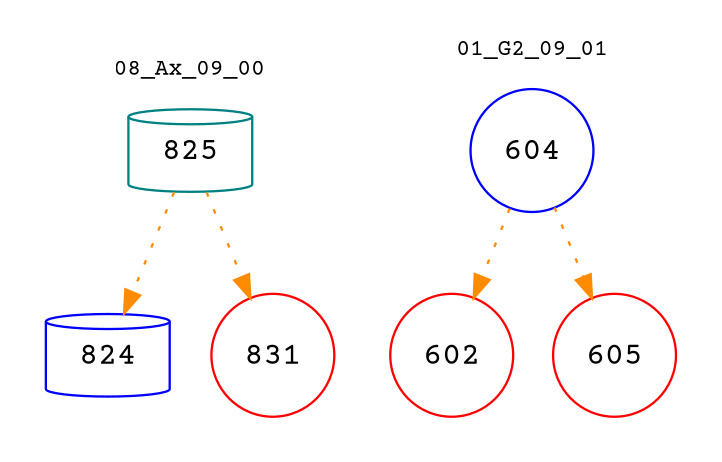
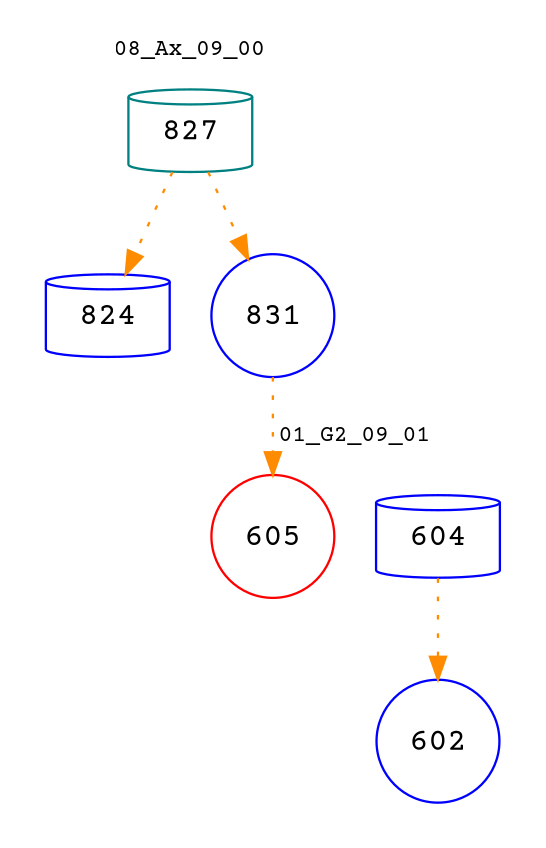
node "825": label "825" -> "827"
node "604": shape circle -> cylinder
edge "604" -> "605": now "831" -> "605"
node "831": color red -> blue
node "602": color red -> blue
